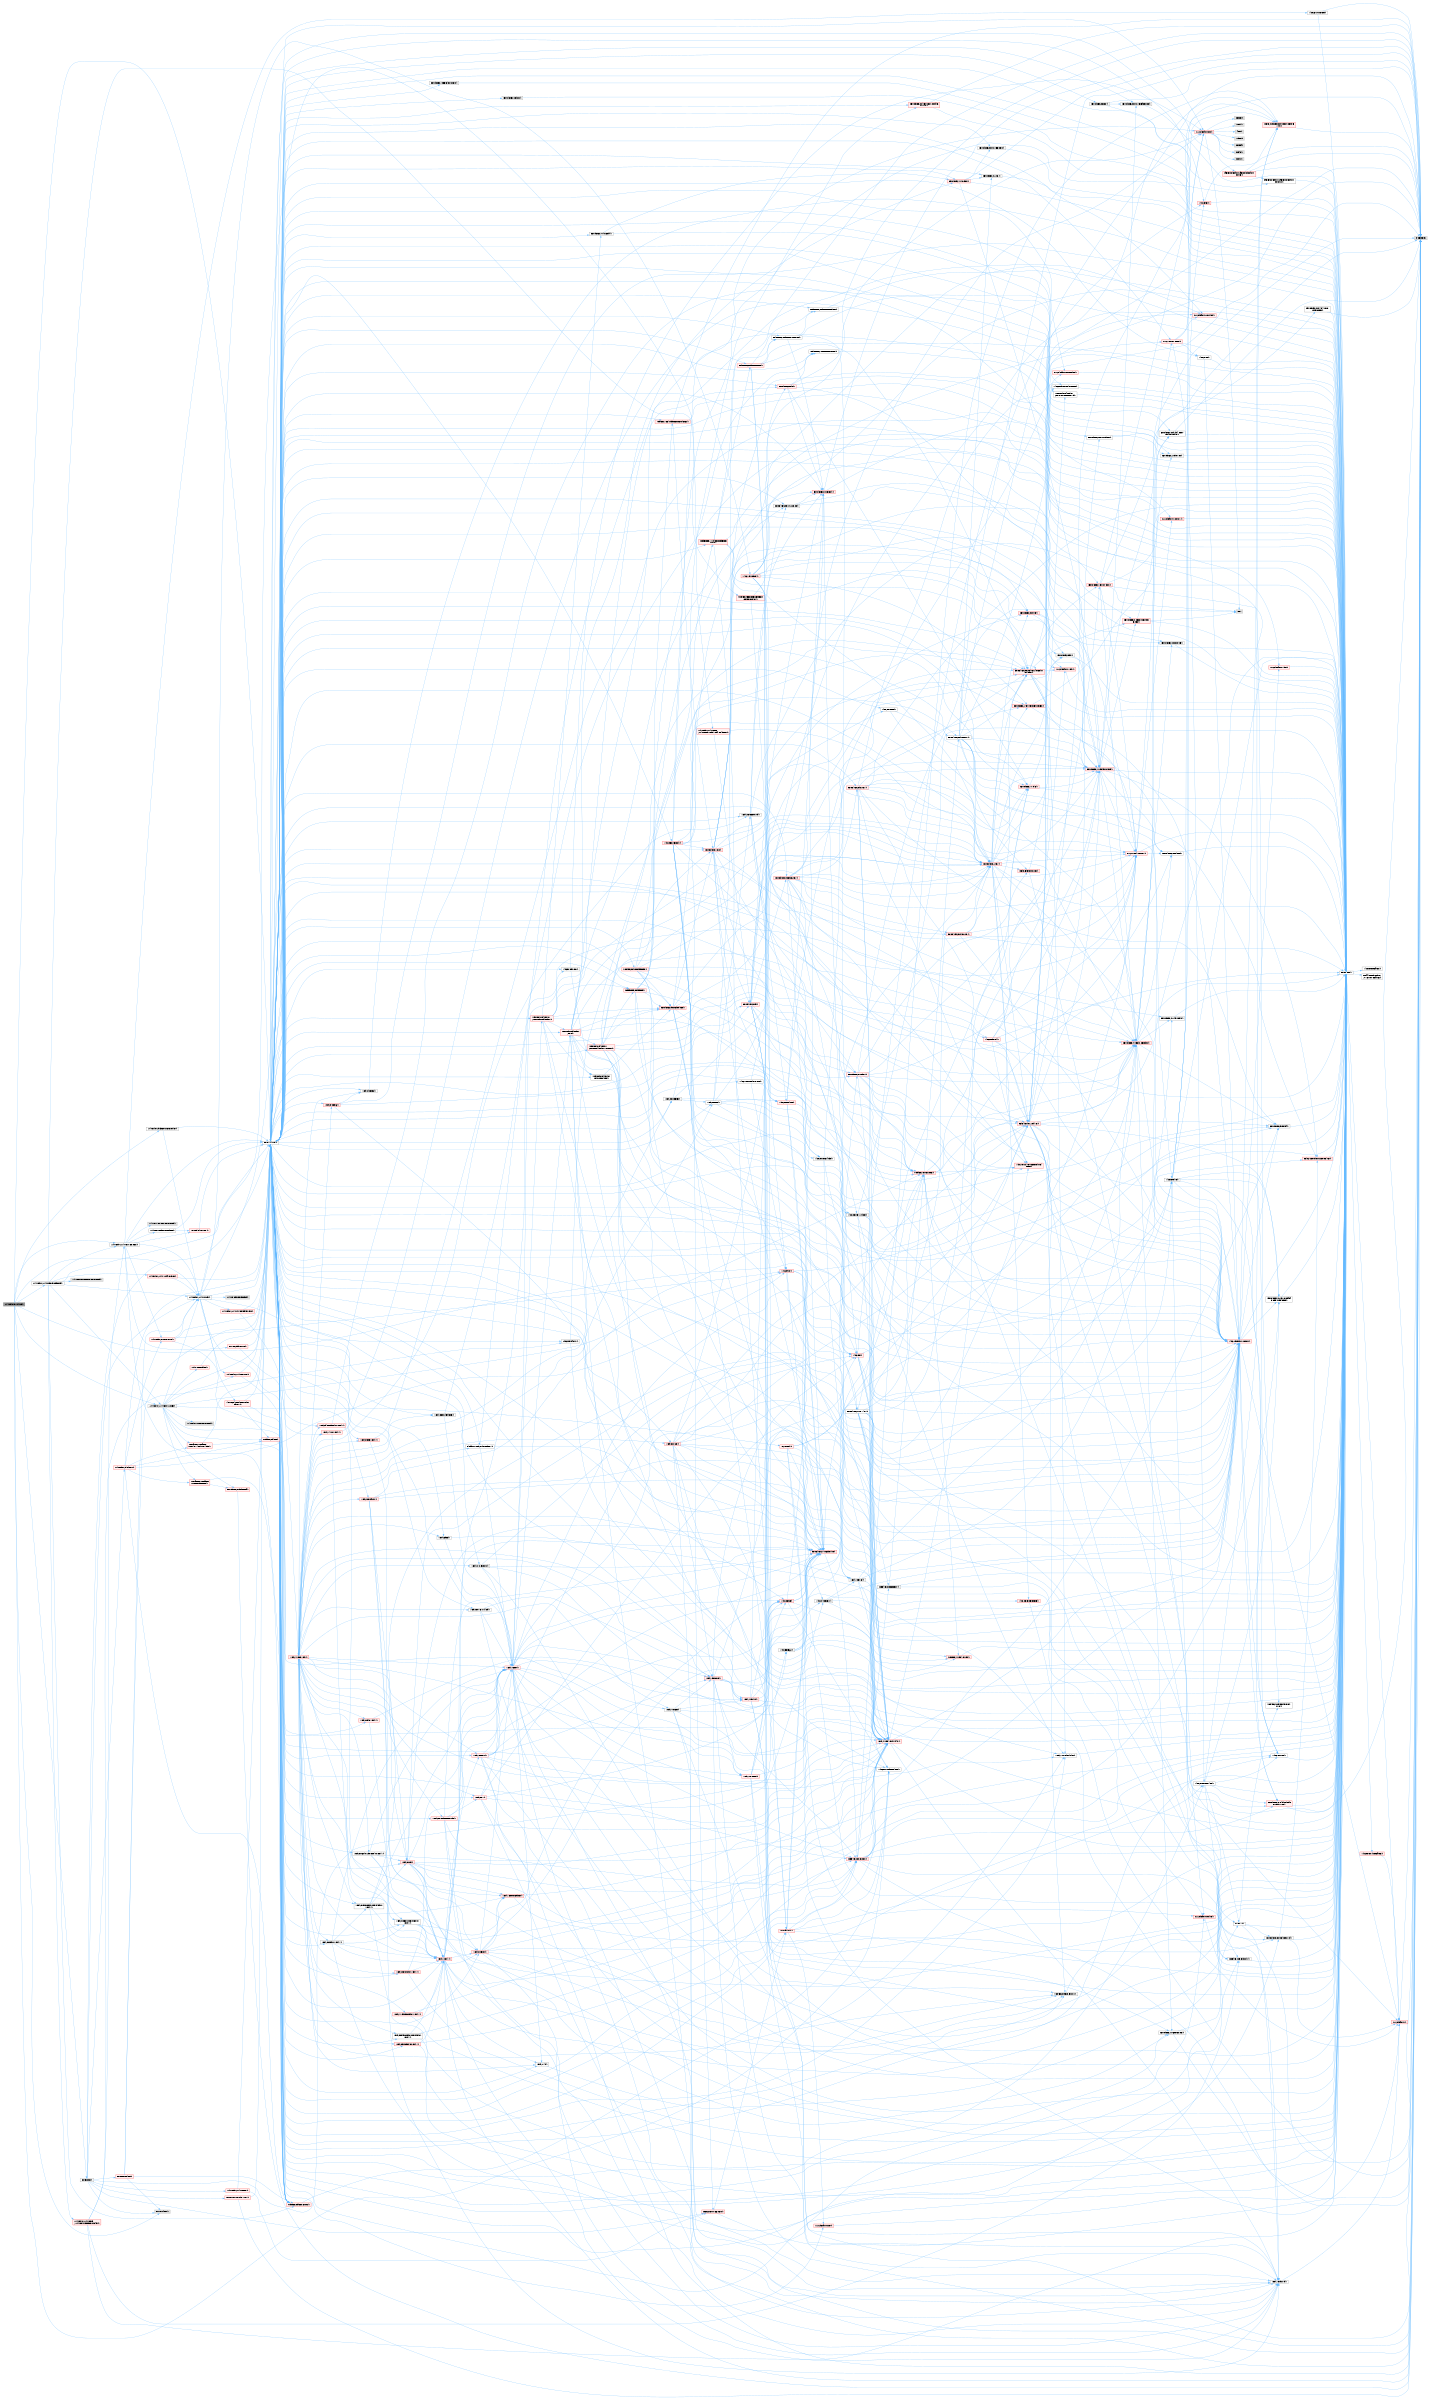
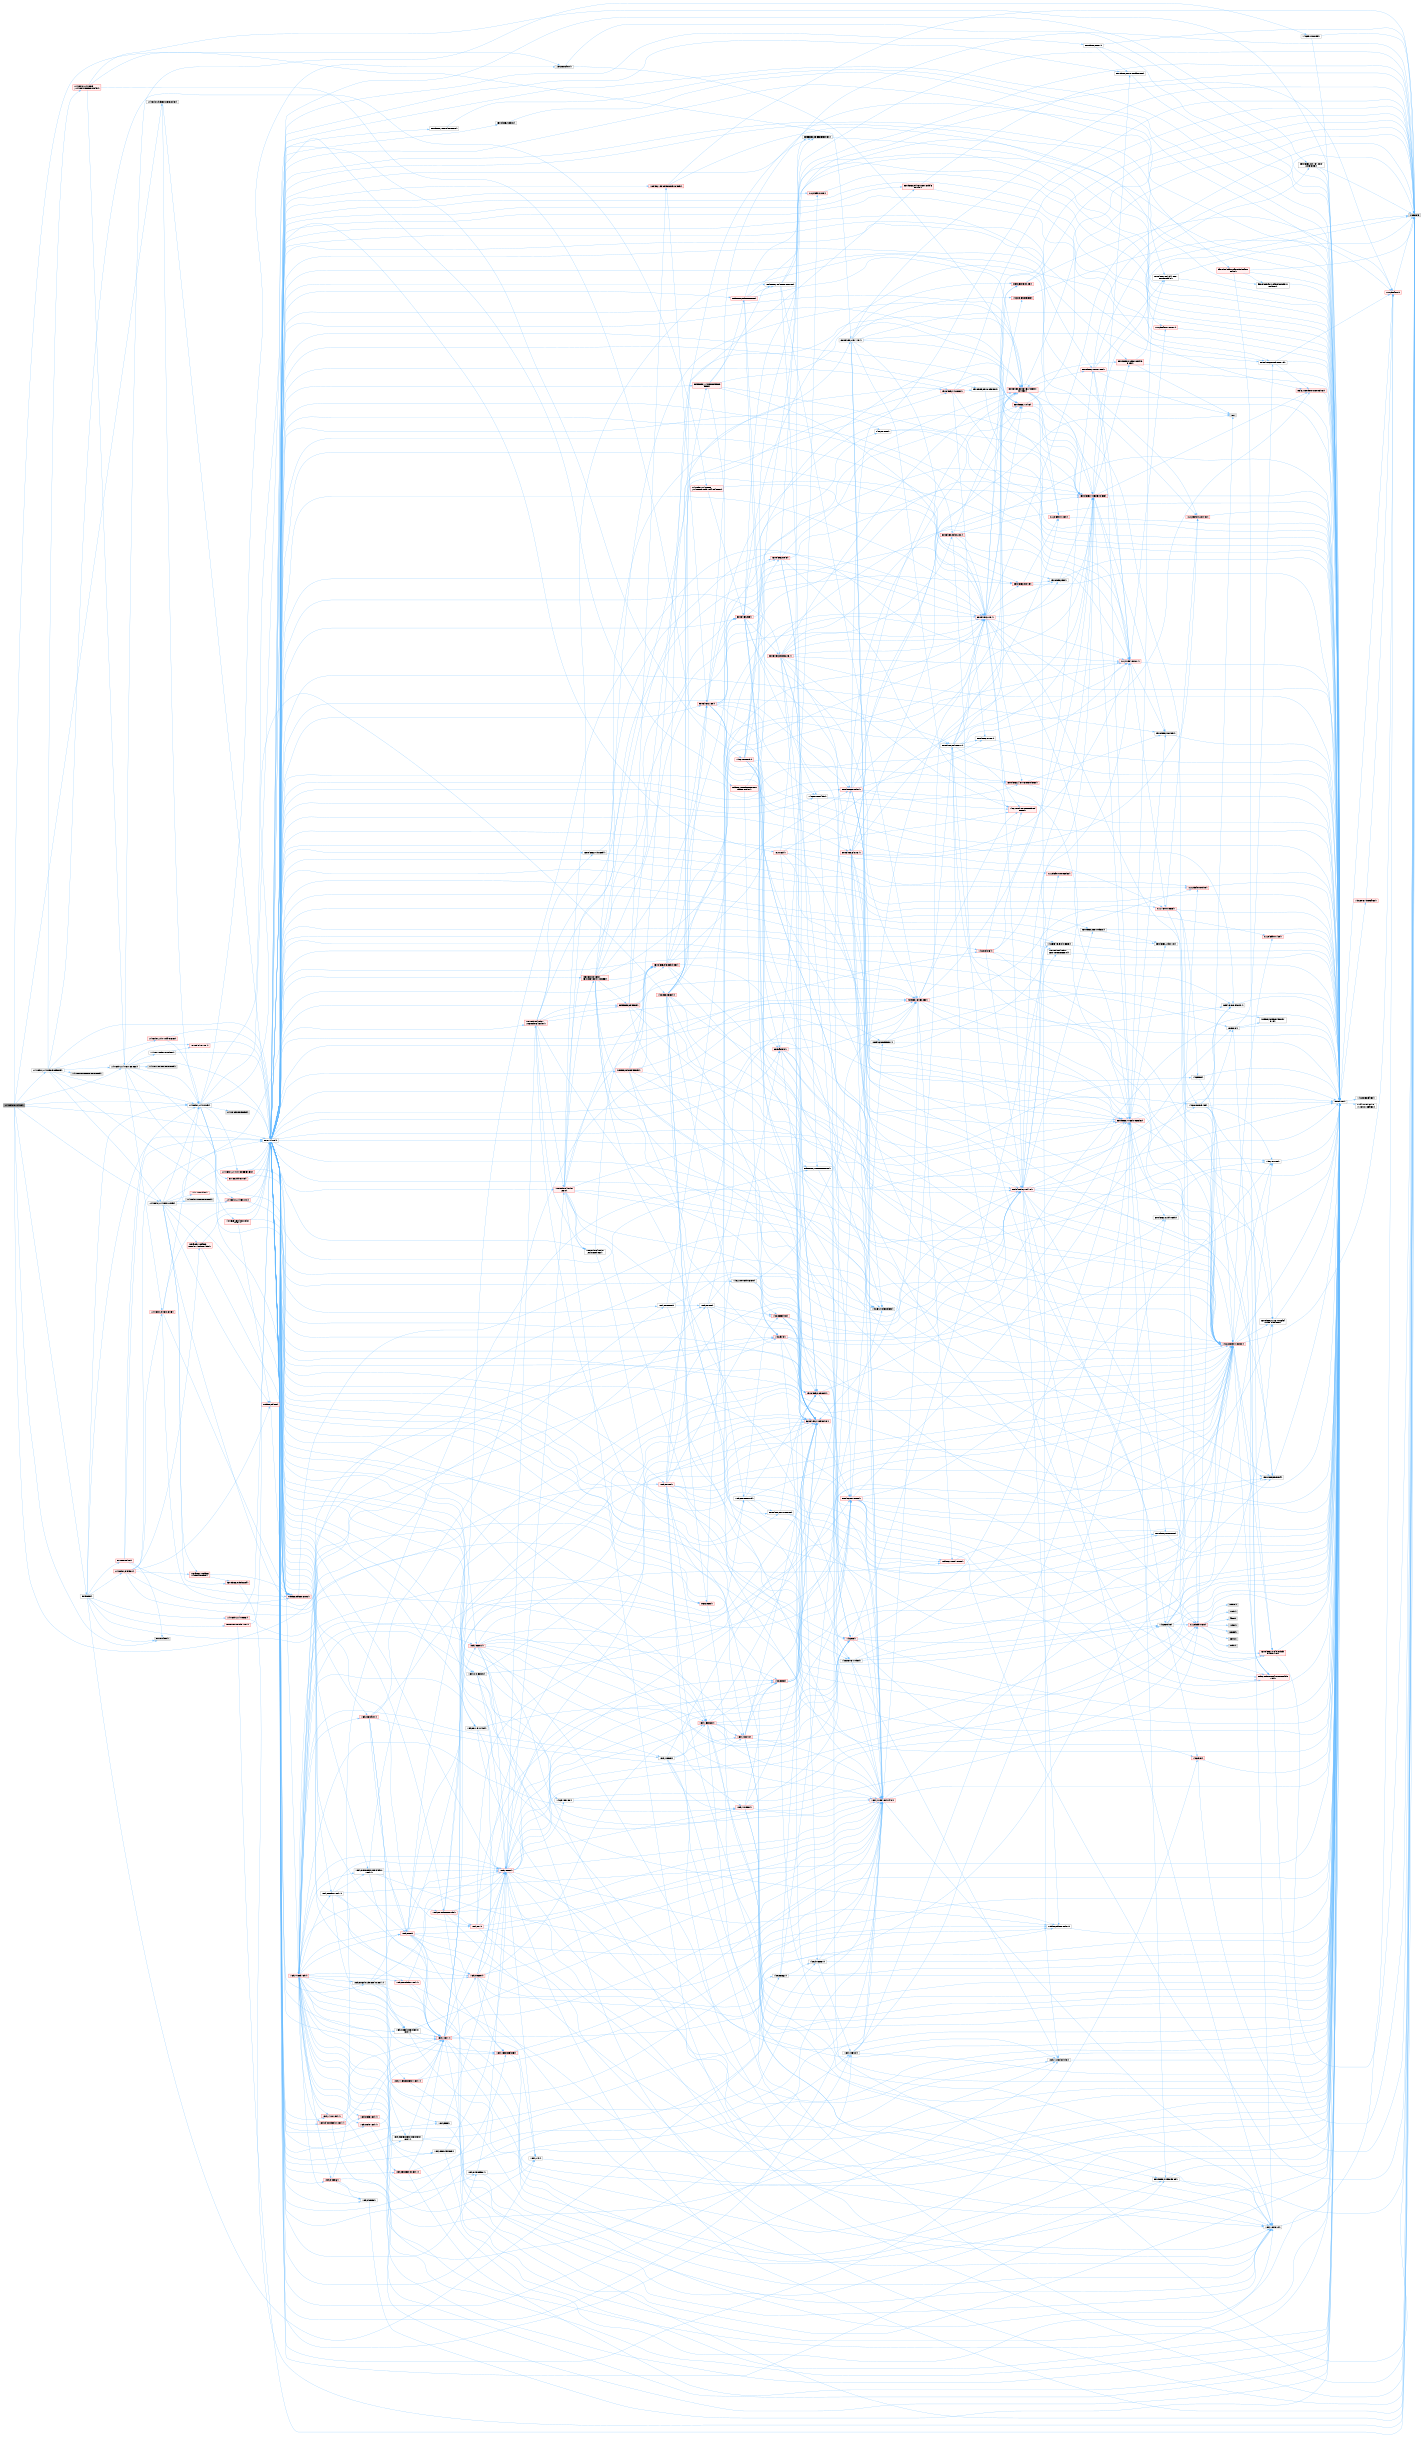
edge "CoreMinimal.h" -> "Templates/IsTriviallyCopy Assignable.h": added
node "PlatformMath/OrientedBox.h": label "PlatformMath/OrientedBox.h" -> "Math/OrientedBox.h"
node "Stats/RemoveExtent.h": label "Stats/RemoveExtent.h" -> "Stats/Stats.h"
